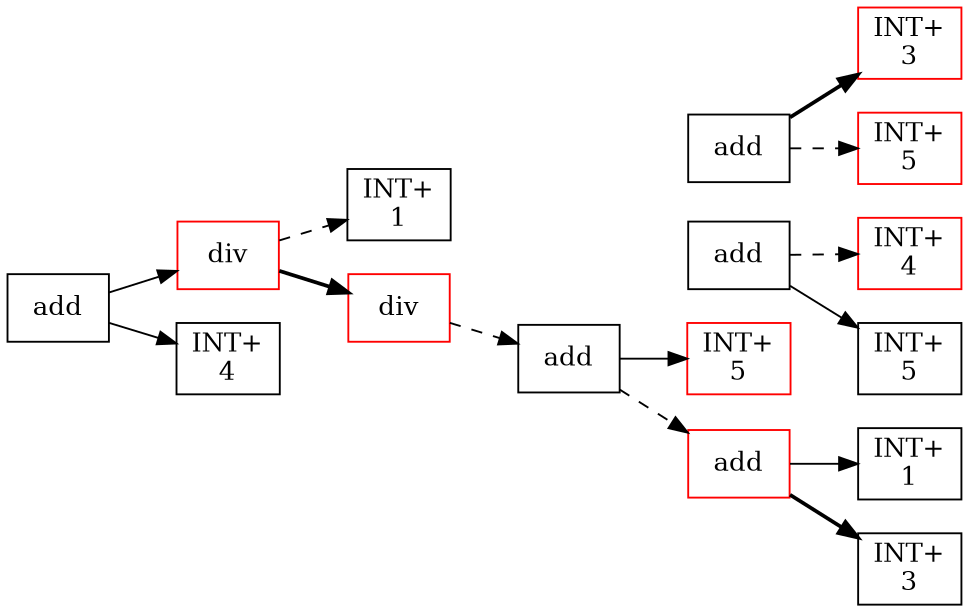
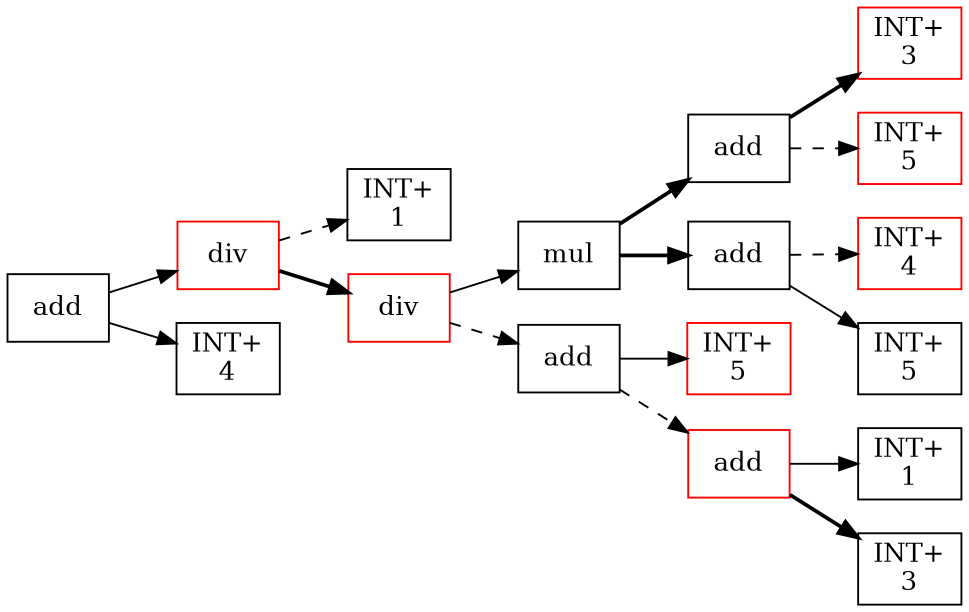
node "mul": added
